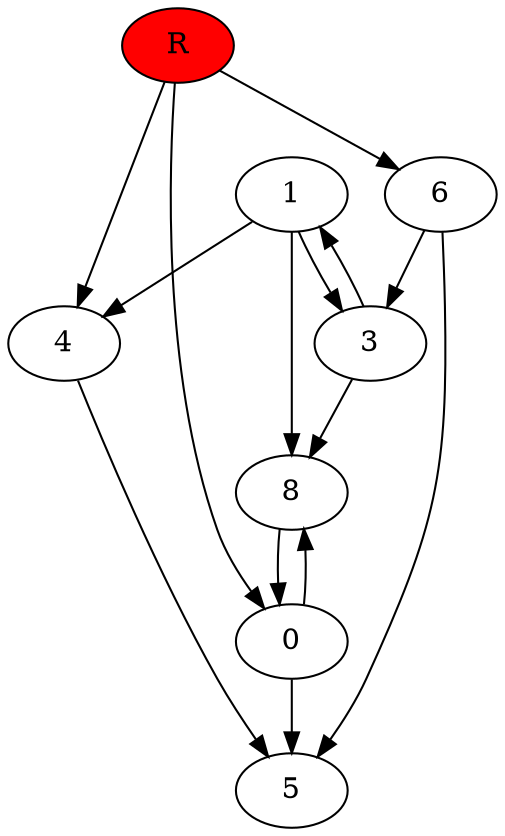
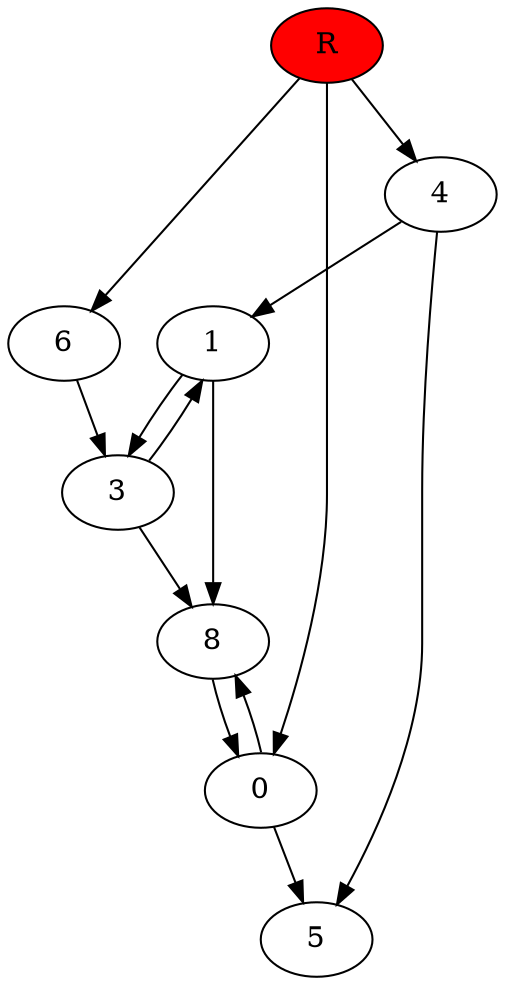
edge "1" -> "4": reversed
edge "6" -> "5": removed
